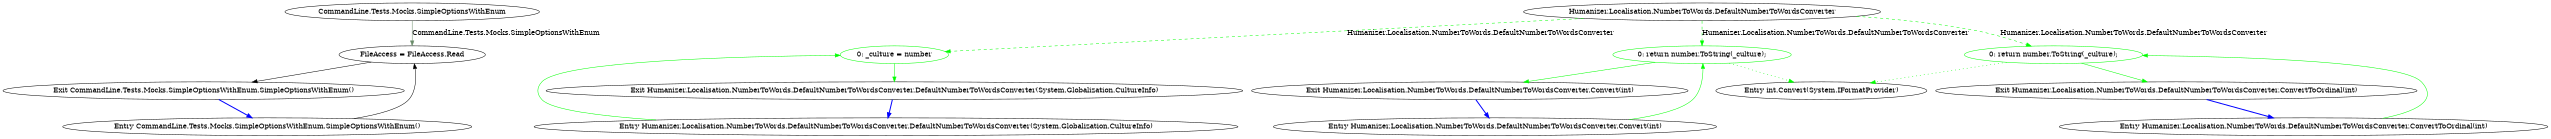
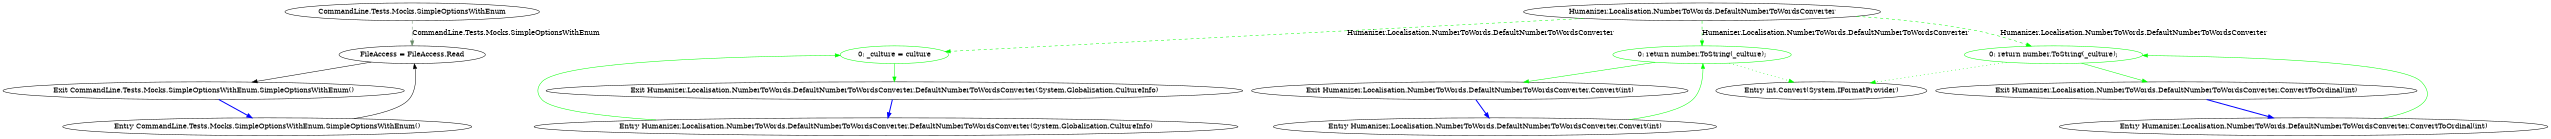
edge "CommandLine.Tests.Mocks.SimpleOptionsWithEnum" -> "FileAccess = FileAccess.Read": style solid -> dashed
node "0: _culture = number": label "0: _culture = number" -> "0: _culture = culture"
